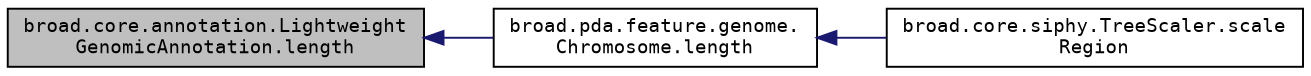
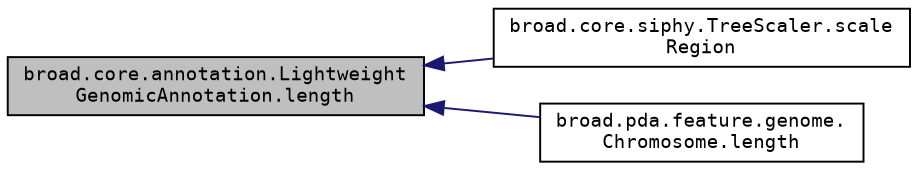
edge "broad.core.siphy.TreeScaler.scale Region" -> "broad.pda.feature.genome. Chromosome.length": now "broad.core.siphy.TreeScaler.scale Region" -> "broad.core.annotation.Lightweight GenomicAnnotation.length"
